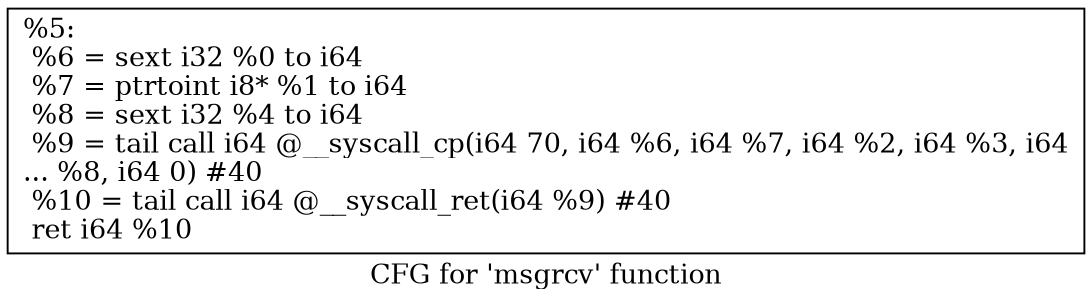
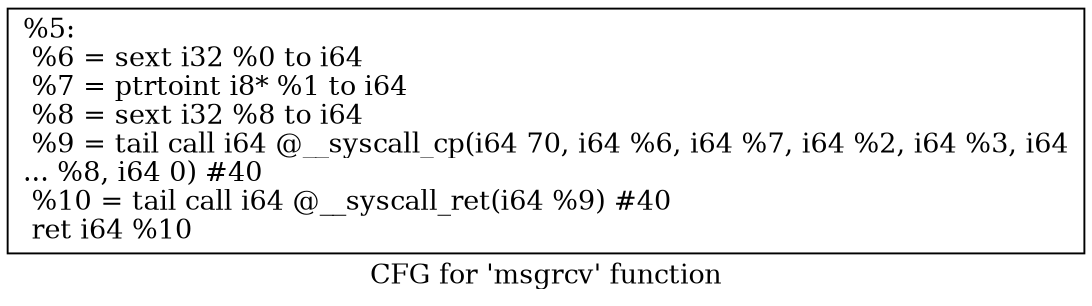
node "%5:": text "%8 = sext i32 %4 to i64" -> "%8 = sext i32 %8 to i64"
